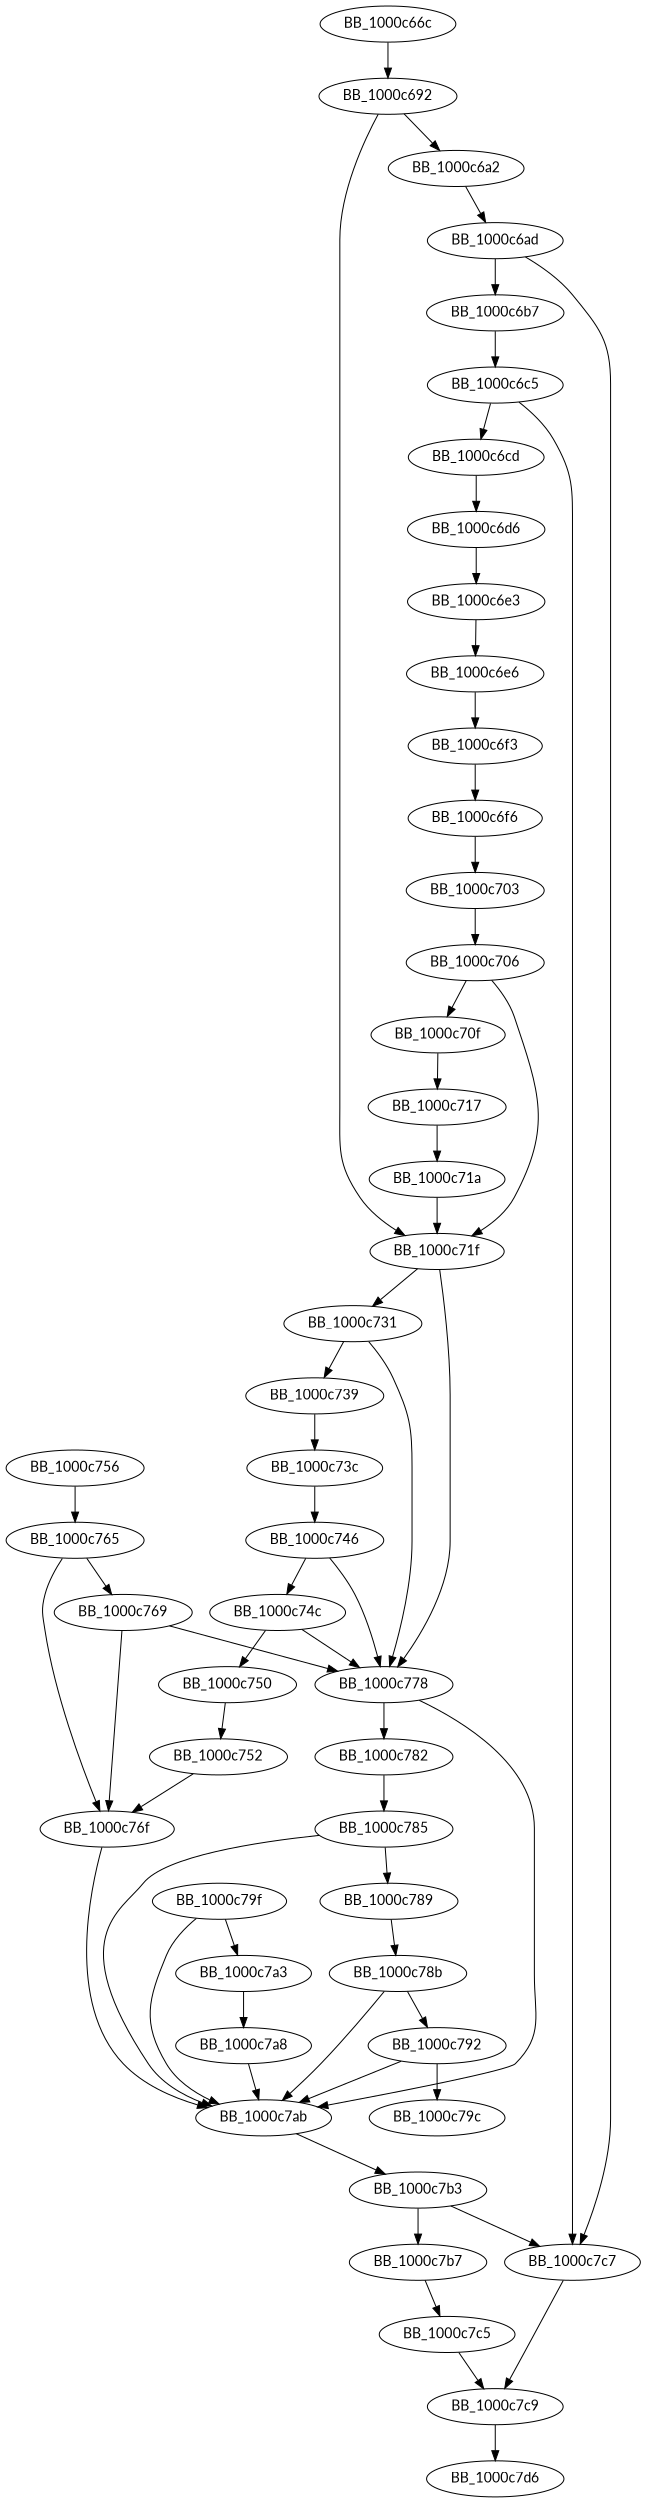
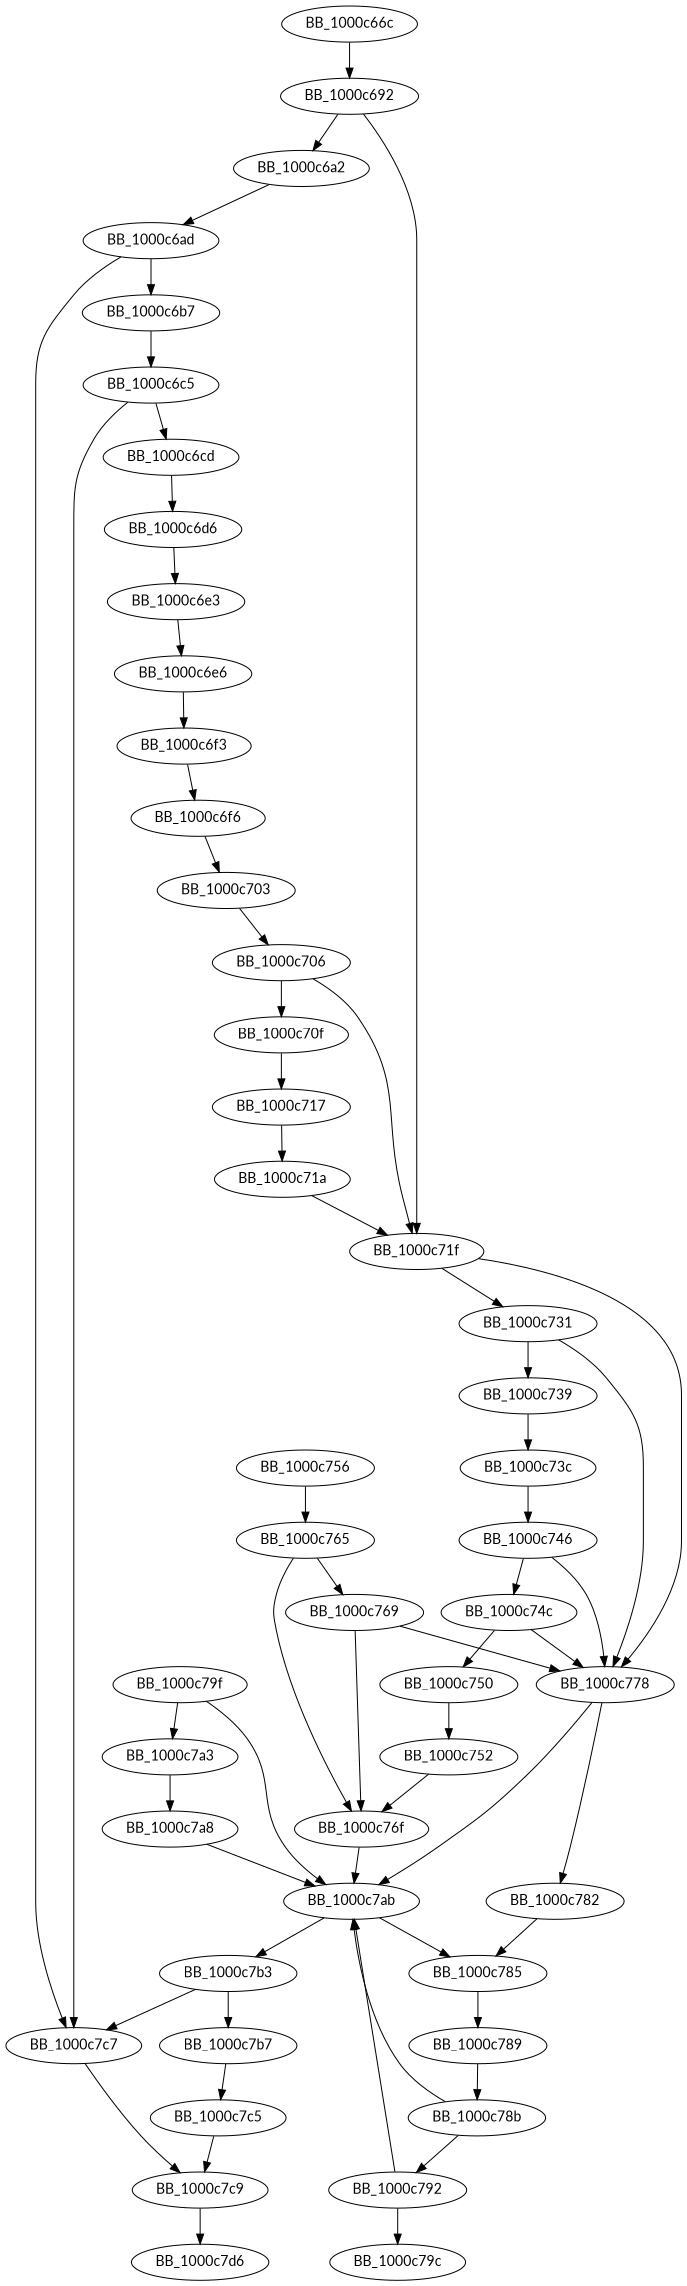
edge "BB_1000c785" -> "BB_1000c7ab": reversed
